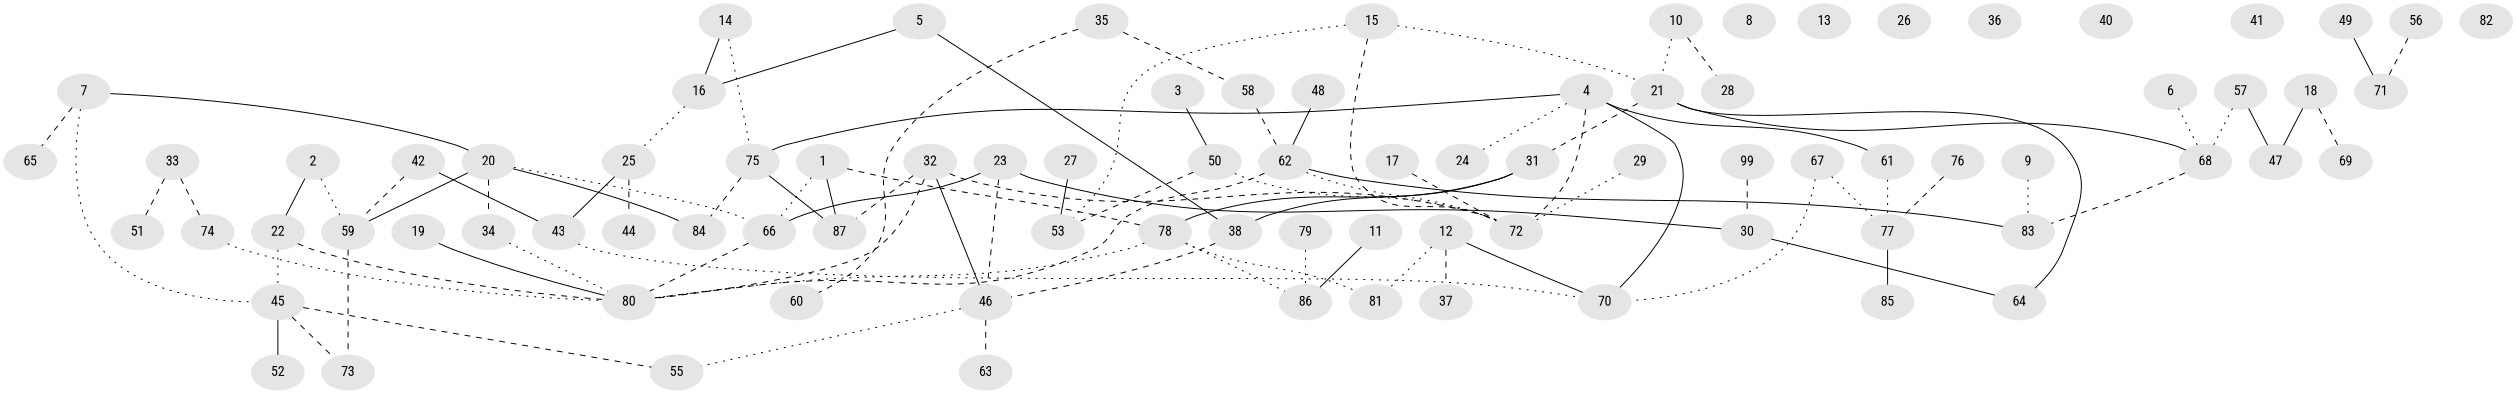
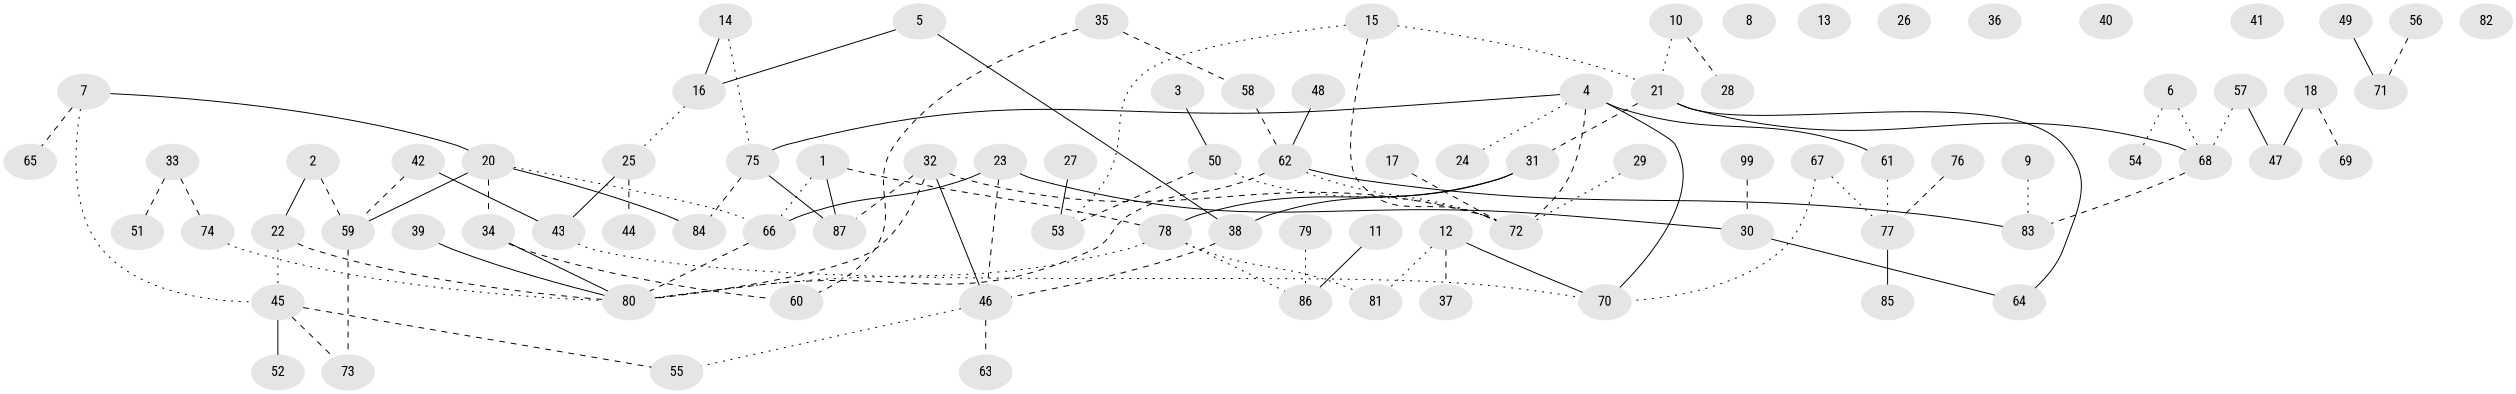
node "54": added
edge "2" -- "59": style dotted -> dashed
node "19": label "19" -> "39"
edge "34" -- "80": style dotted -> solid
edge "34" -- "60": added
